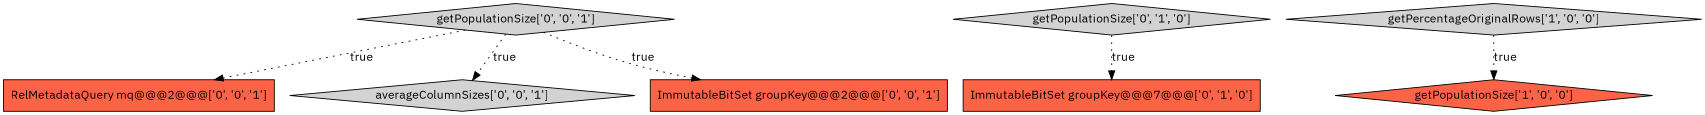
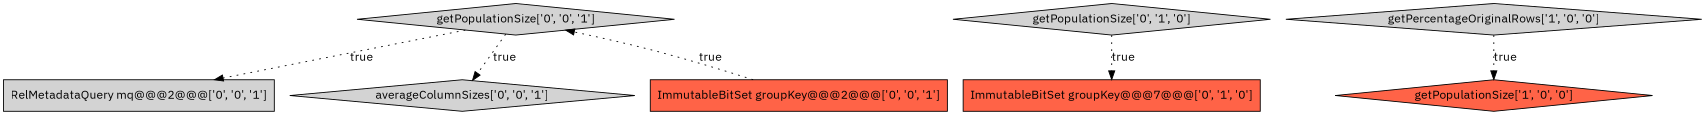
edge "getPopulationSize['0', '0', '1']" -> "ImmutableBitSet groupKey@@@2@@@['0', '0', '1']": reversed
node "RelMetadataQuery mq@@@2@@@['0', '0', '1']": fillcolor tomato -> lightgray
